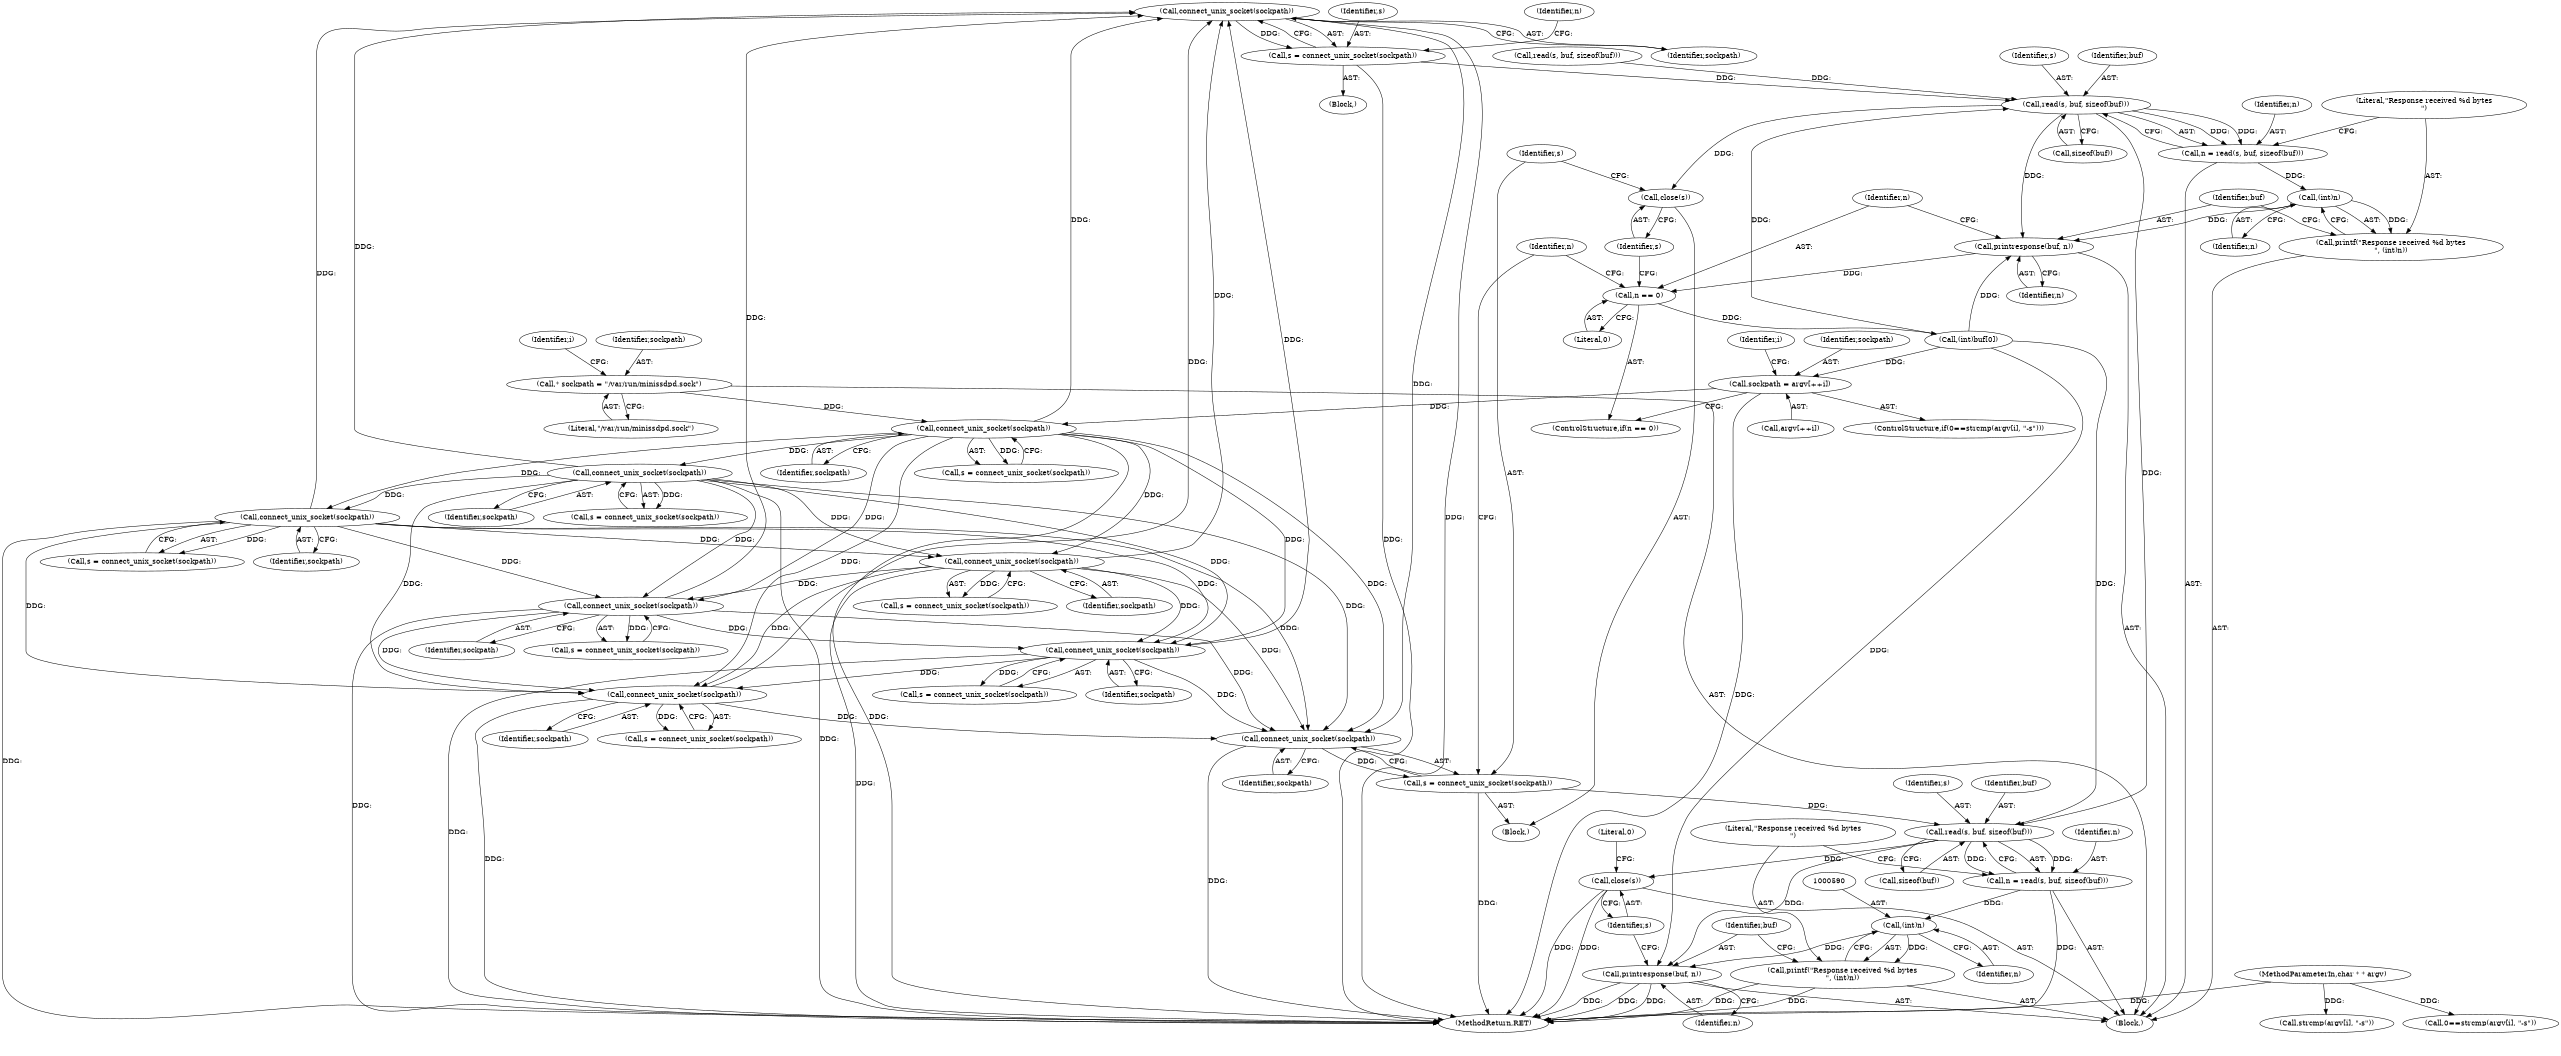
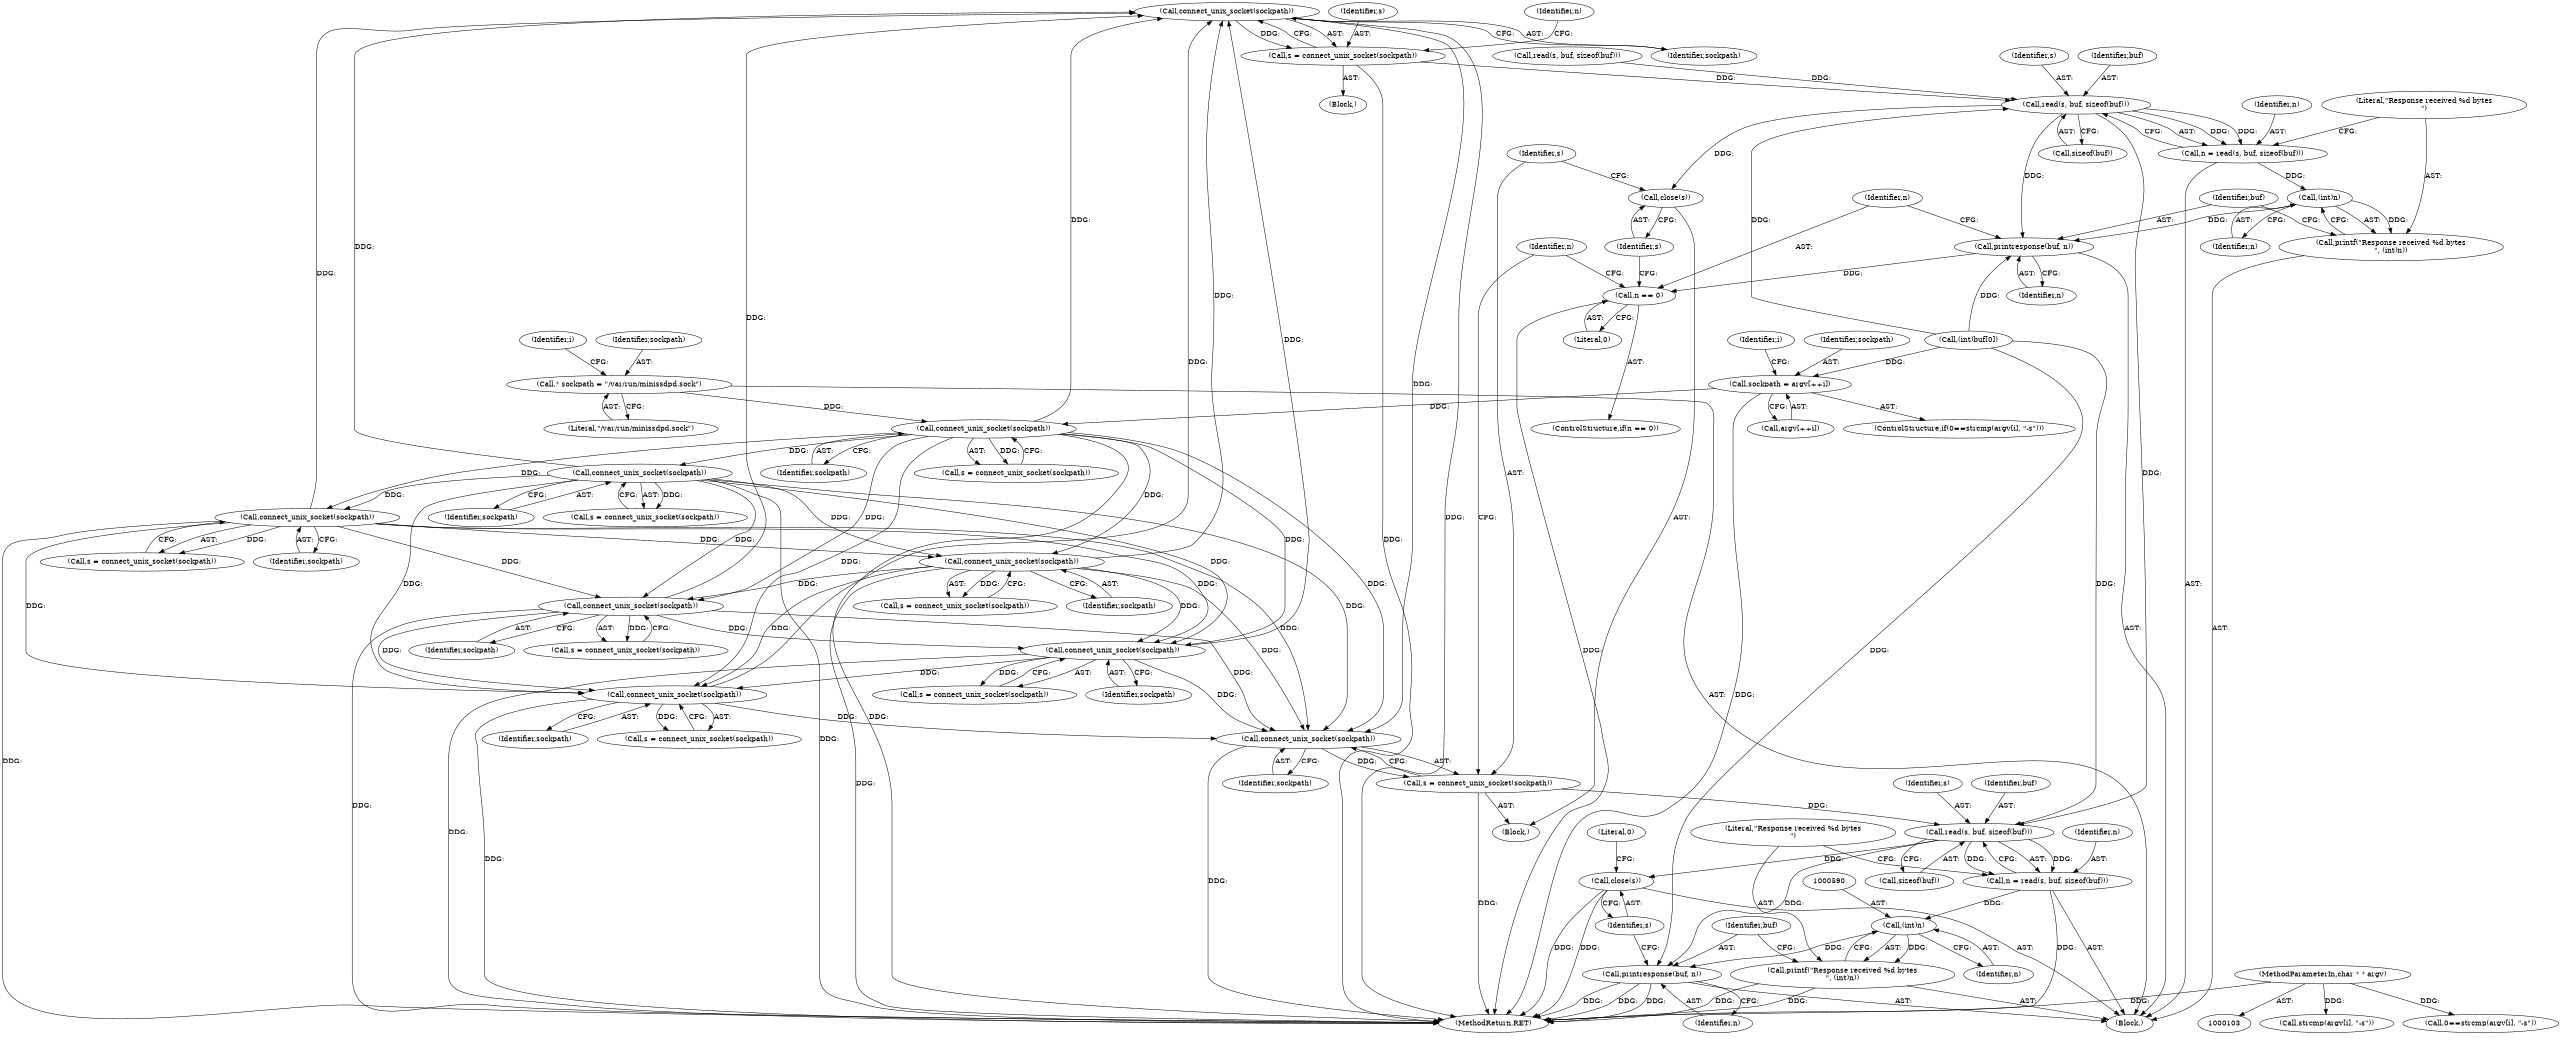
edge "(Call,n == 0)" -> "(Call,(int)buf[0])": now "(Call,n == 0)" -> "(MethodReturn,RET)"
edge "(Call,sockpath = argv[++i])" -> "(ControlStructure,if(n == 0))": now "(Call,sockpath = argv[++i])" -> "(Call,argv[++i])"
node "1000103": added
